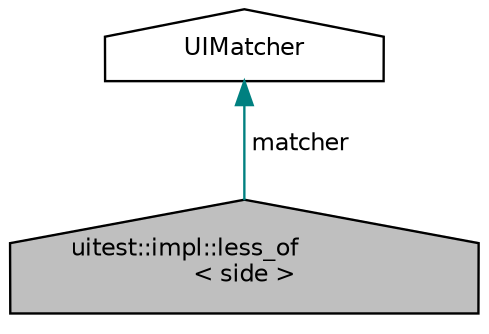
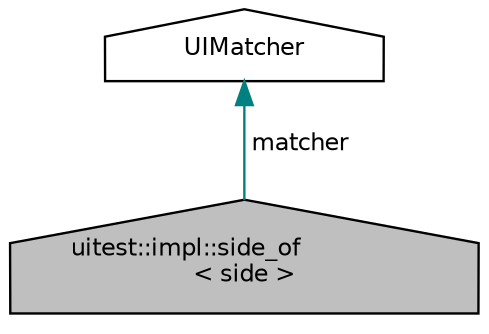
node "uitest::impl::less_of < side >": label "uitest::impl::less_of < side >" -> "uitest::impl::side_of < side >"
